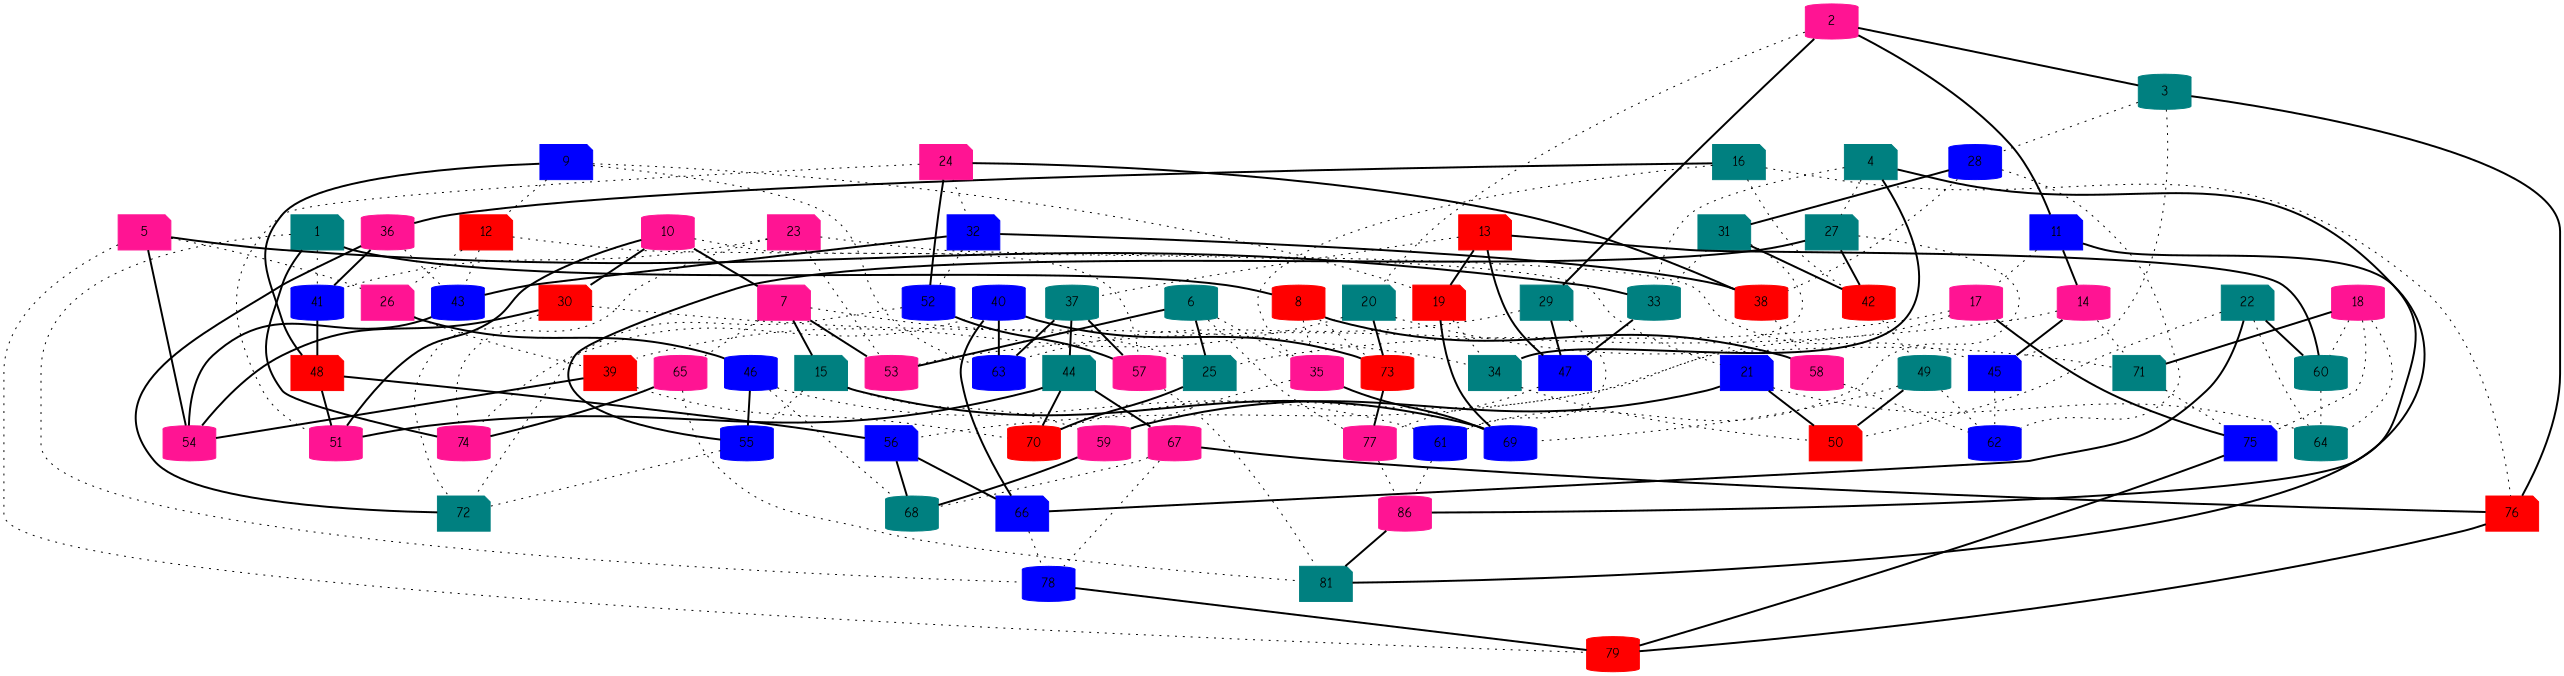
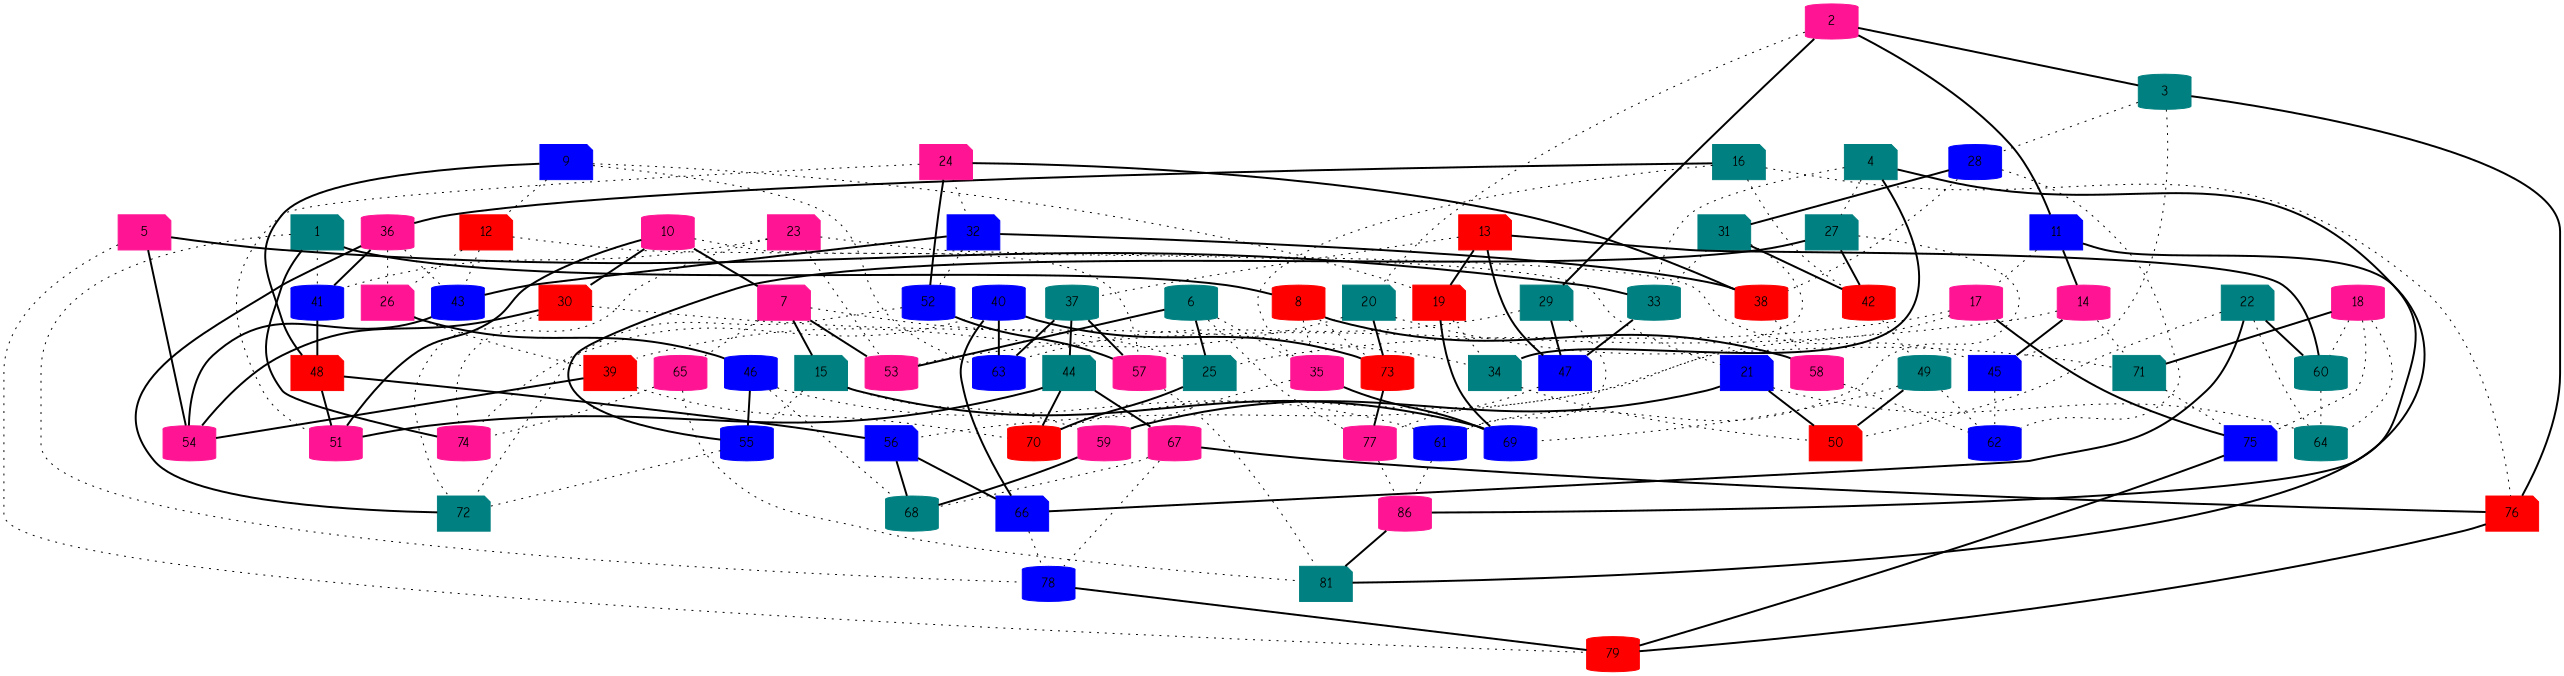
edge "5" -- "26": now "36" -- "26"
edge "65" -- "74": style bold -> dotted
